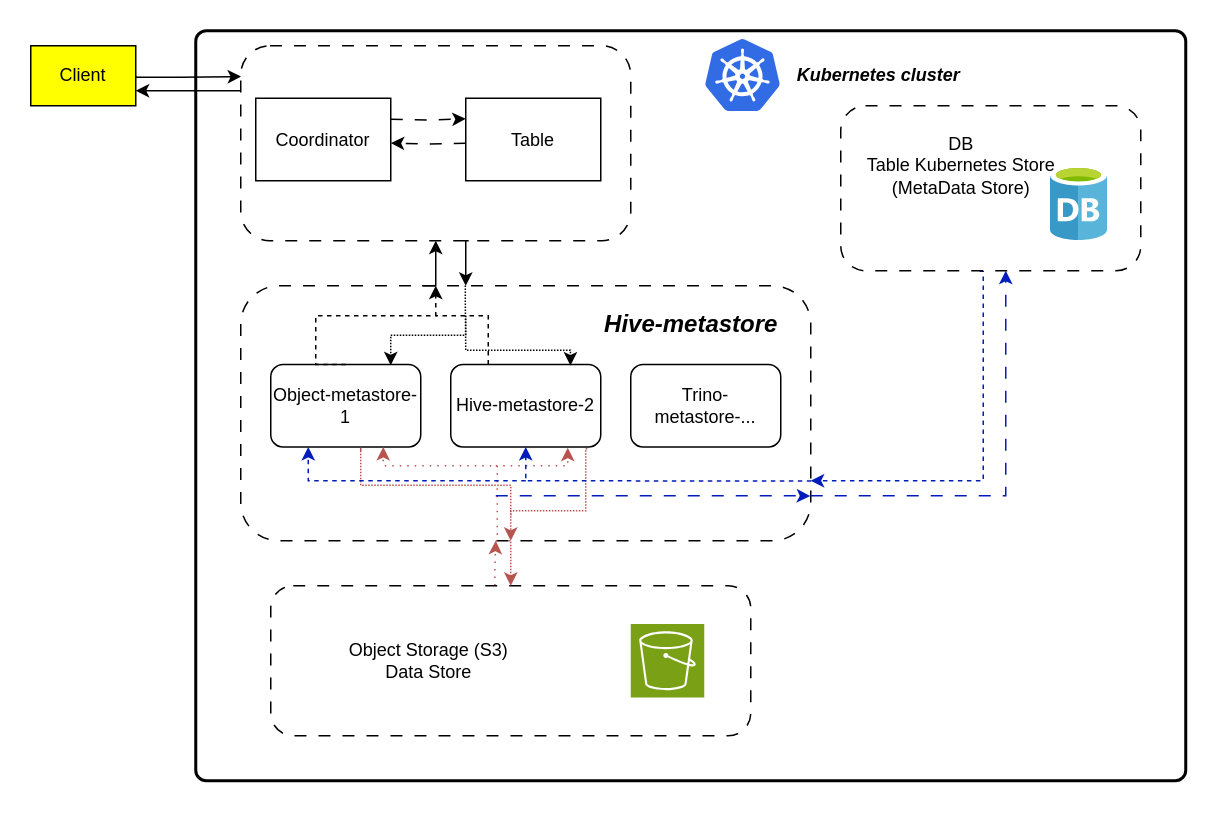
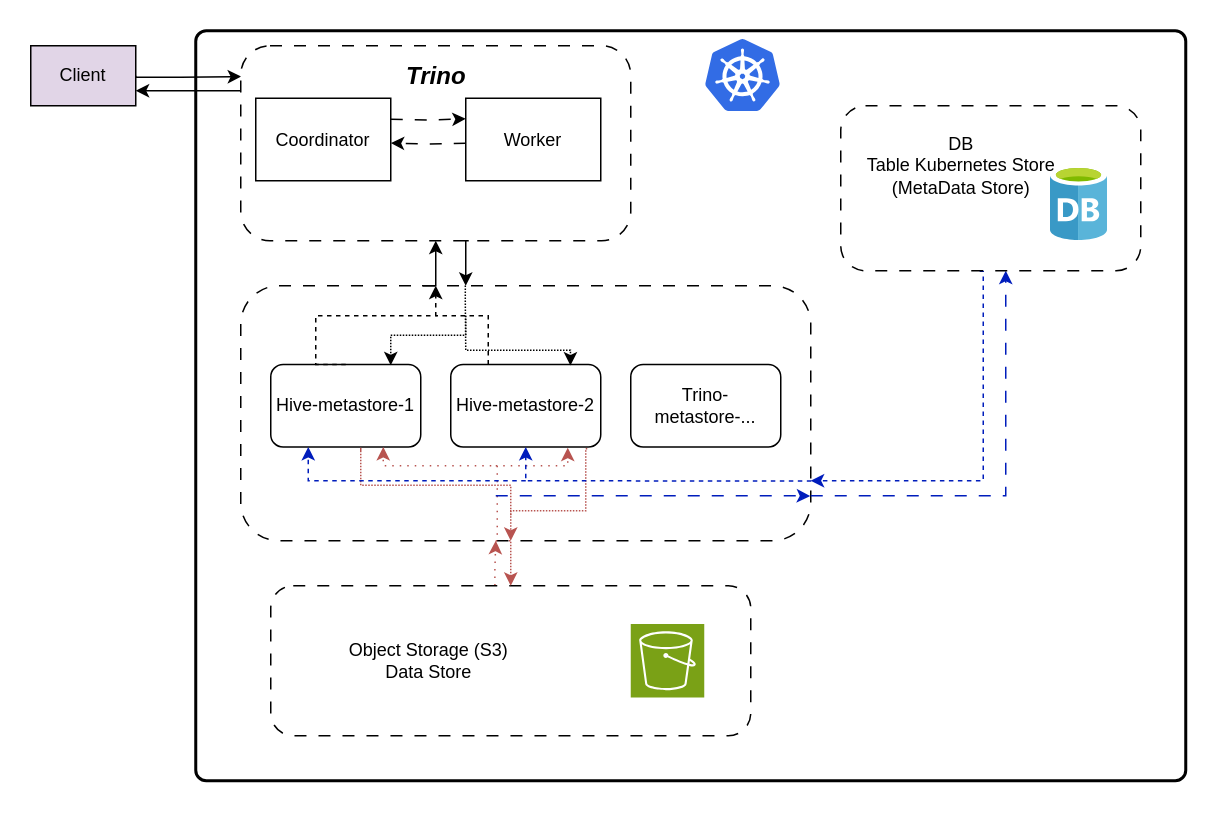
node "Client": fillcolor #ffff00 -> #e1d5e7
node "Trino": added
node "Kubernetes cluster": removed
node "Table": label "Table" -> "Worker"
node "Hive-metastore": removed
node "Object-metastore-1": label "Object-metastore-1" -> "Hive-metastore-1"
